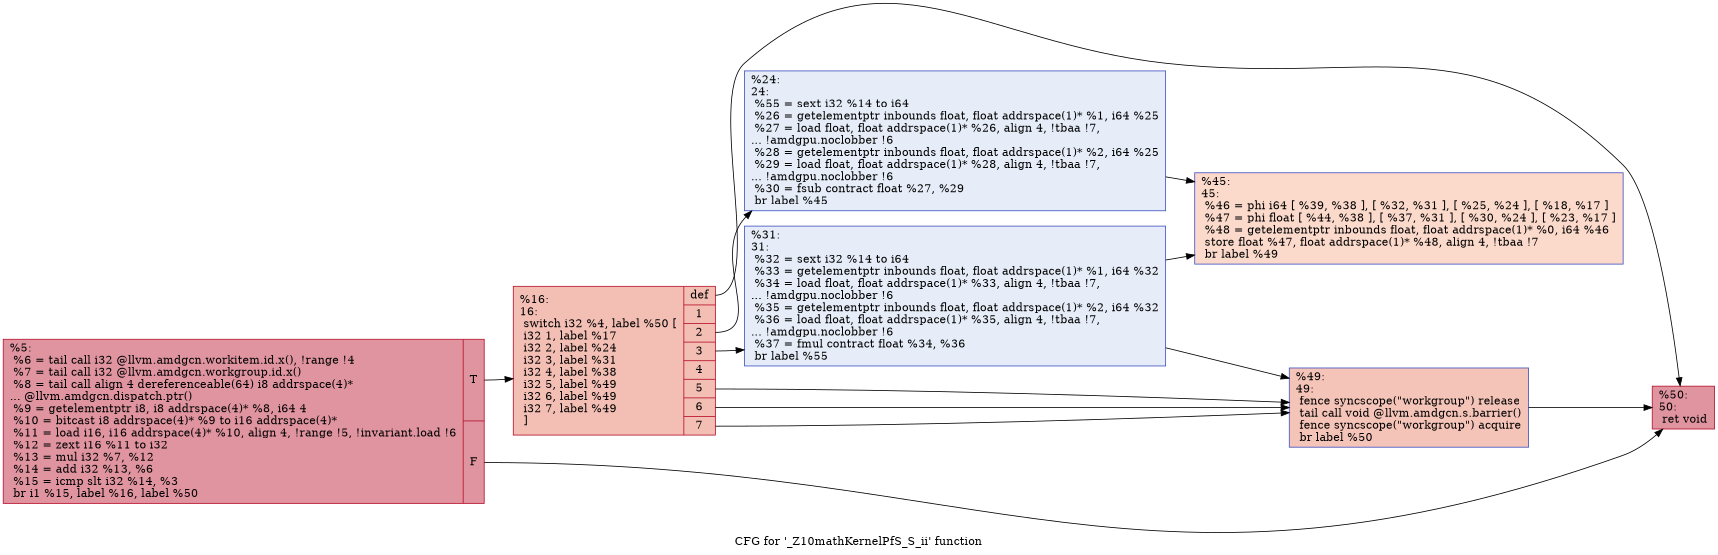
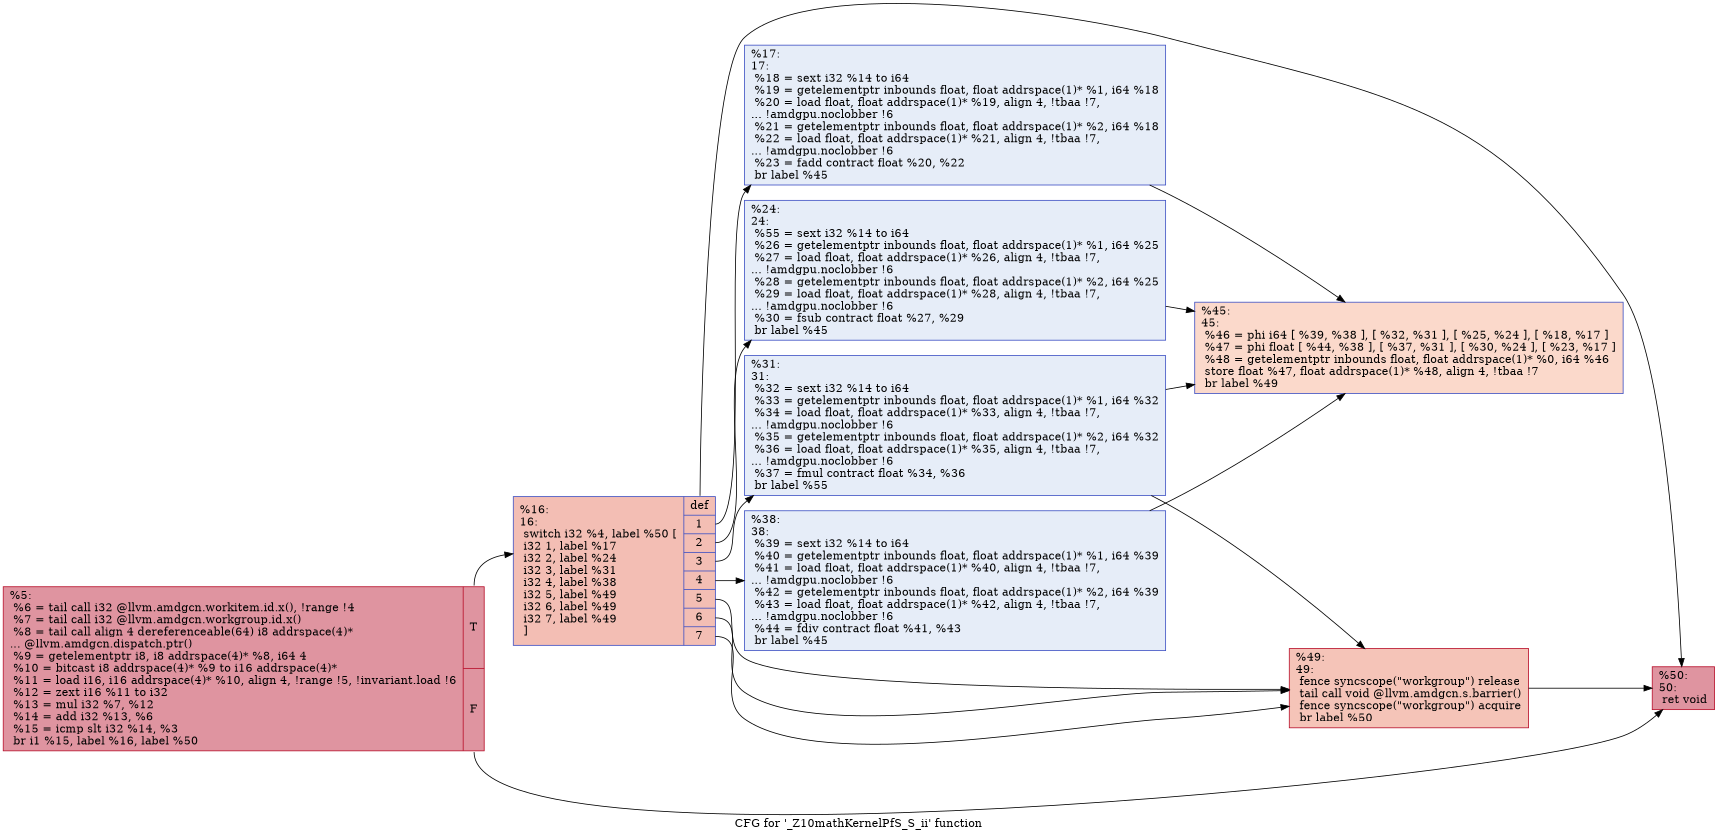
node "%17:": added
node "%16:": color #b70d28ff -> #3d50c3ff
node "%49:": color #3d50c3ff -> #b70d28ff
node "%38:": added
